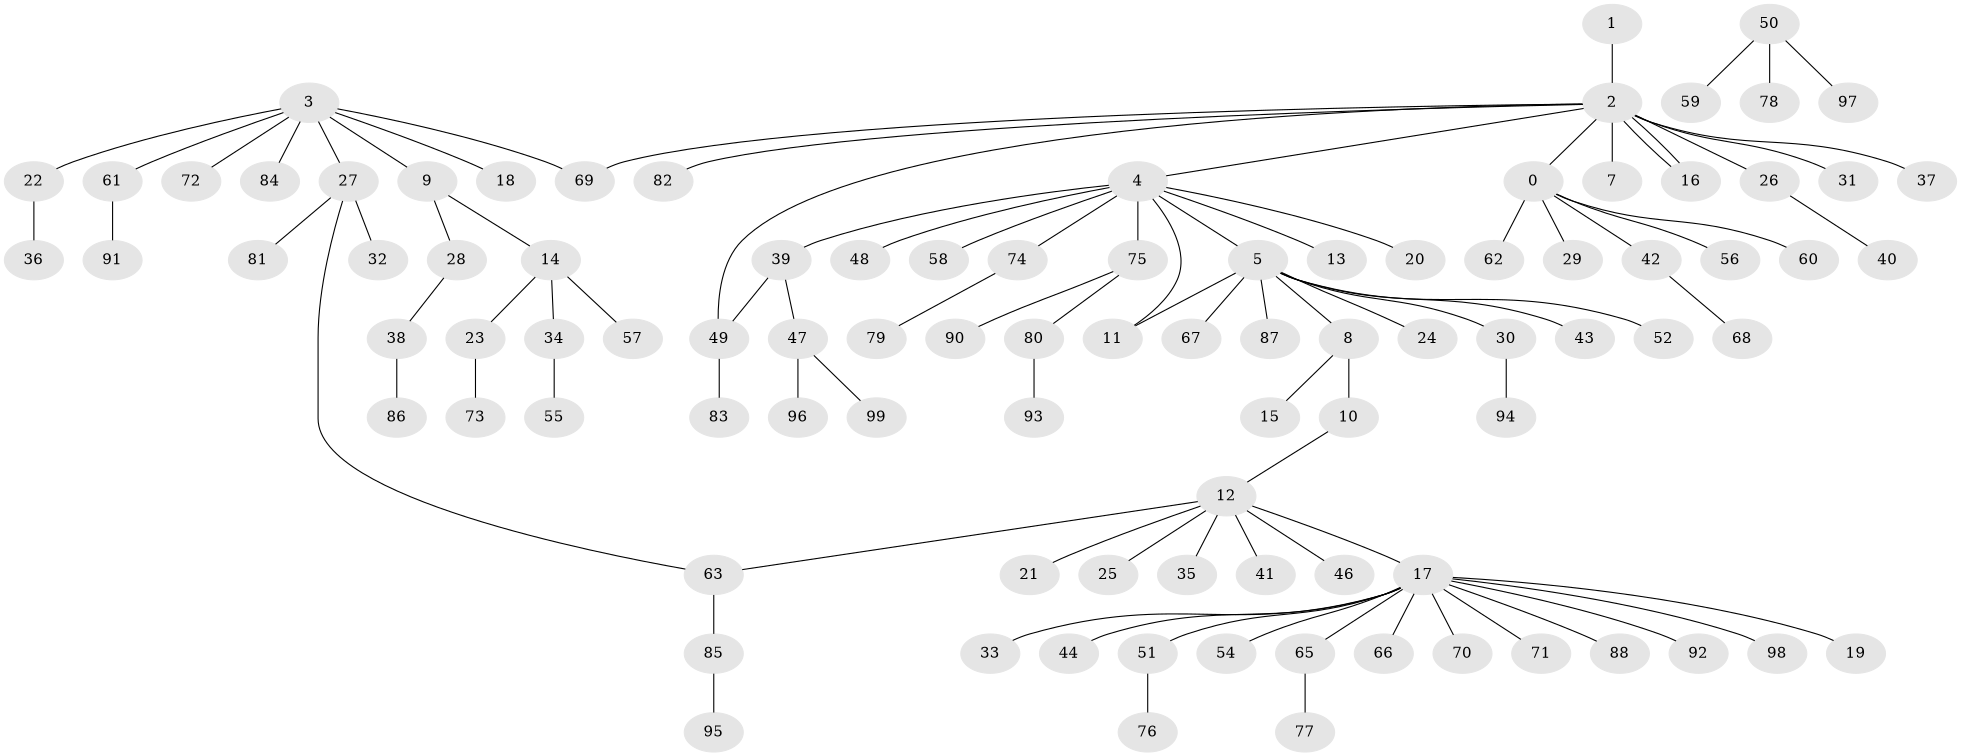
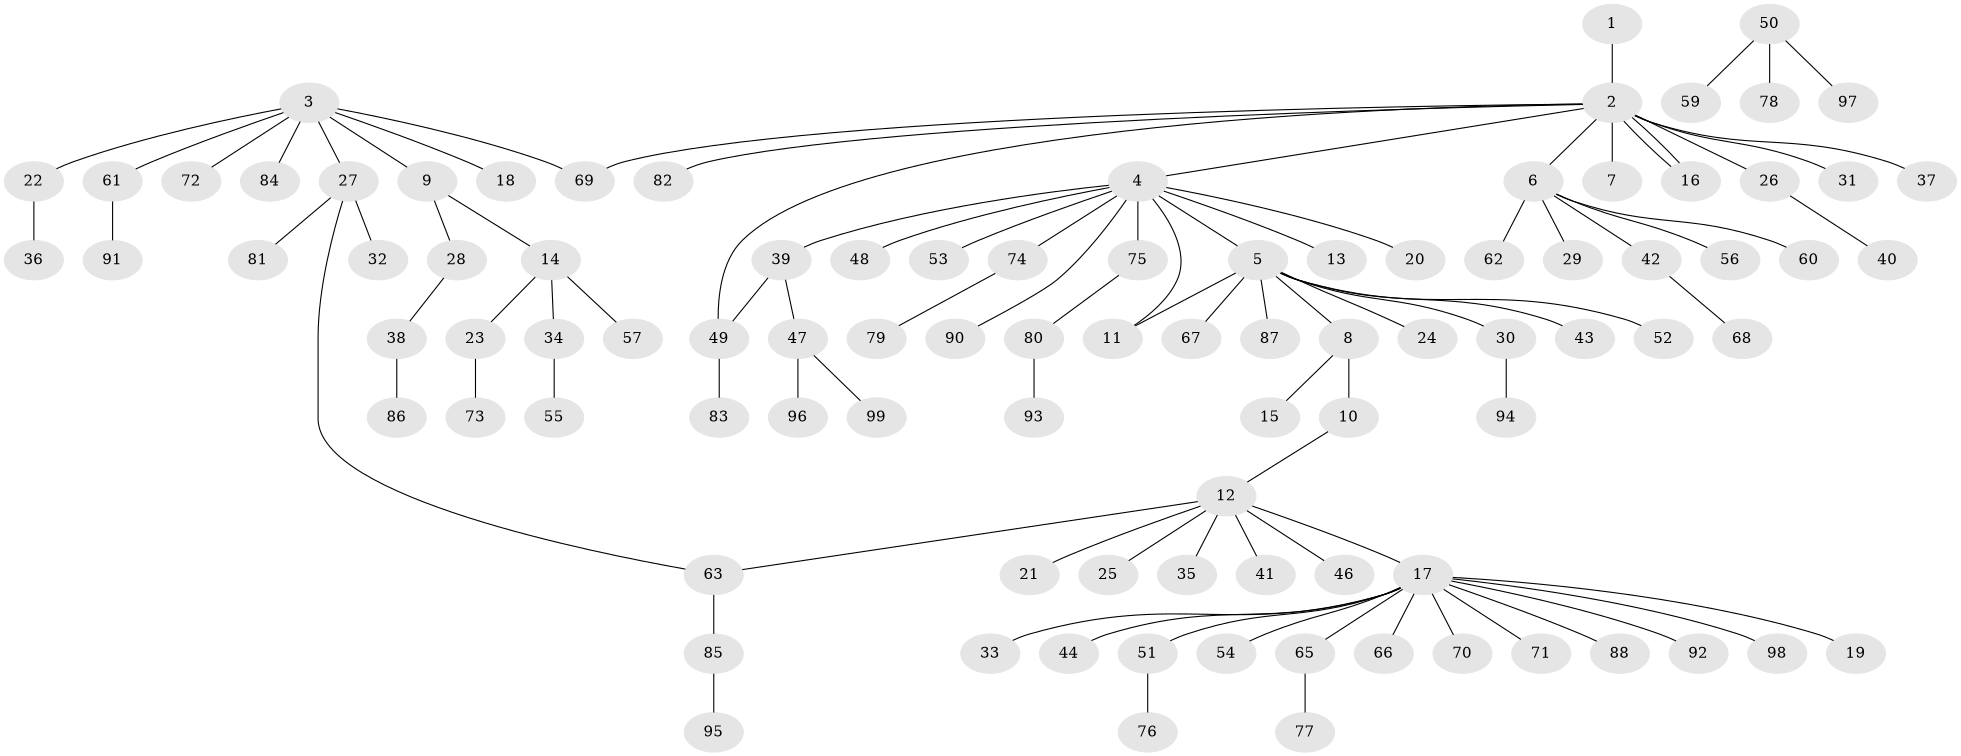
node "0": label "0" -> "6"
node "58": label "58" -> "53"
edge "75" -- "90": now "4" -- "90"
